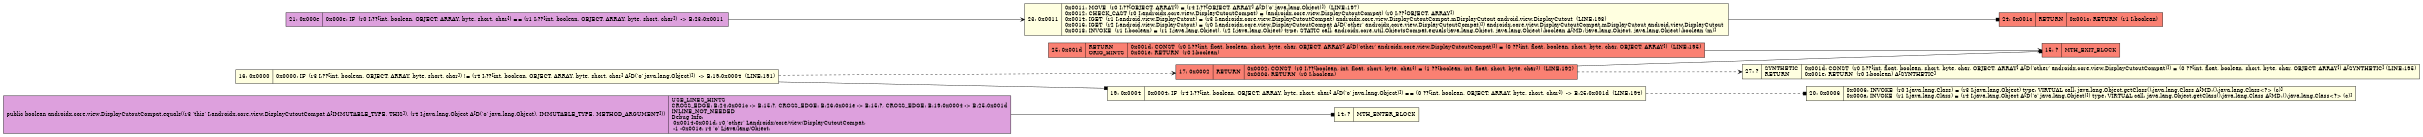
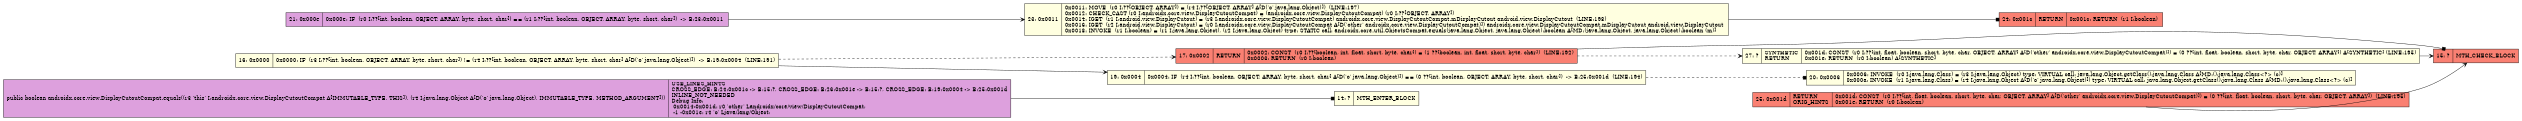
node "15: ?": text "MTH_EXIT_BLOCK" -> "MTH_CHECK_BLOCK"
edge "27: ?" -> "15: ?": added
edge "16: 0x0000" -> "19: 0x0004": arrowhead box -> vee
